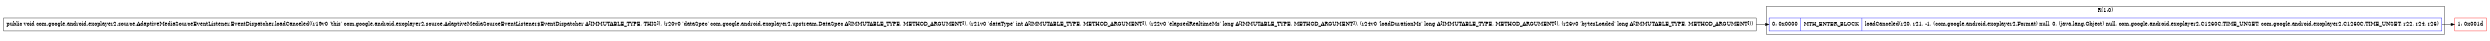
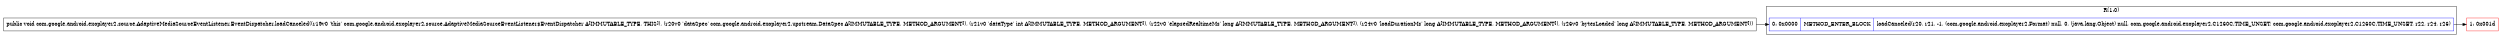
node "0: 0x0000": text "MTH_ENTER_BLOCK" -> "METHOD_ENTER_BLOCK"
